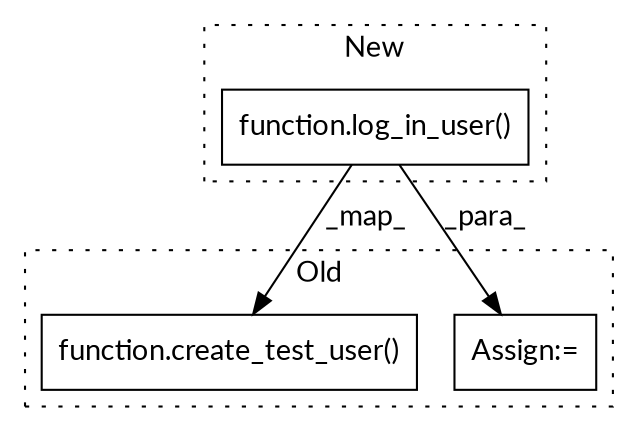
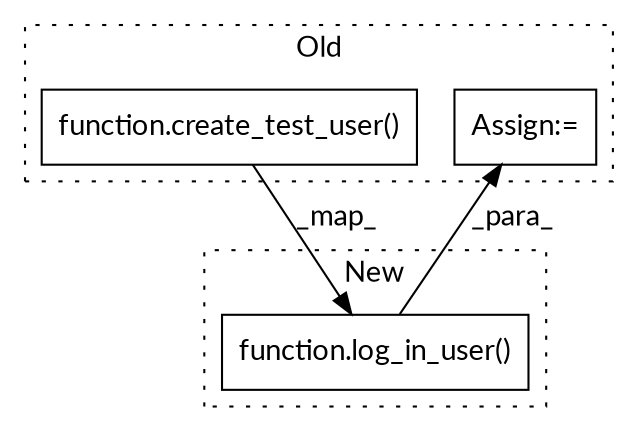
edge "function.log_in_user()" -> "function.create_test_user()": reversed
